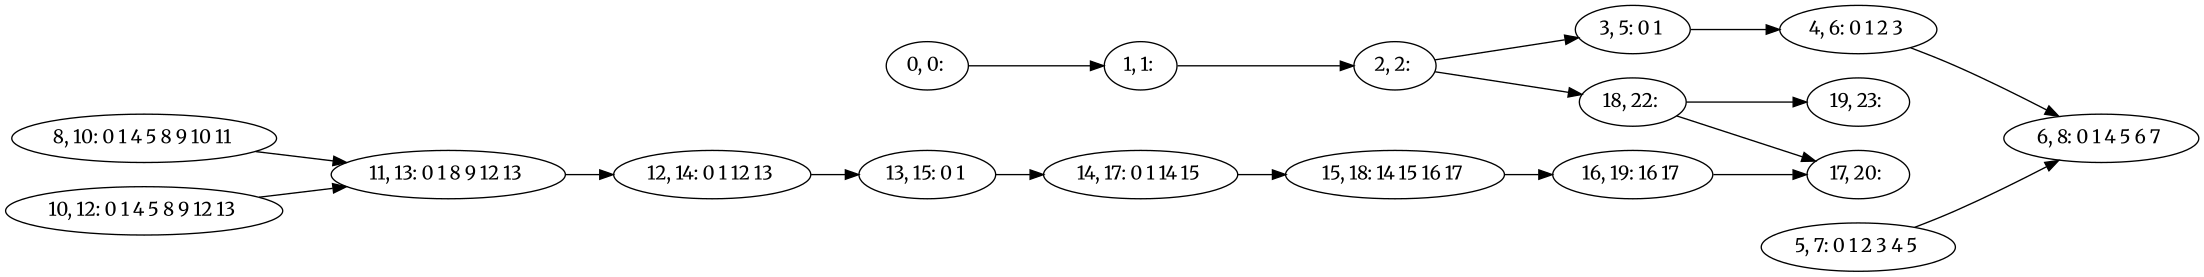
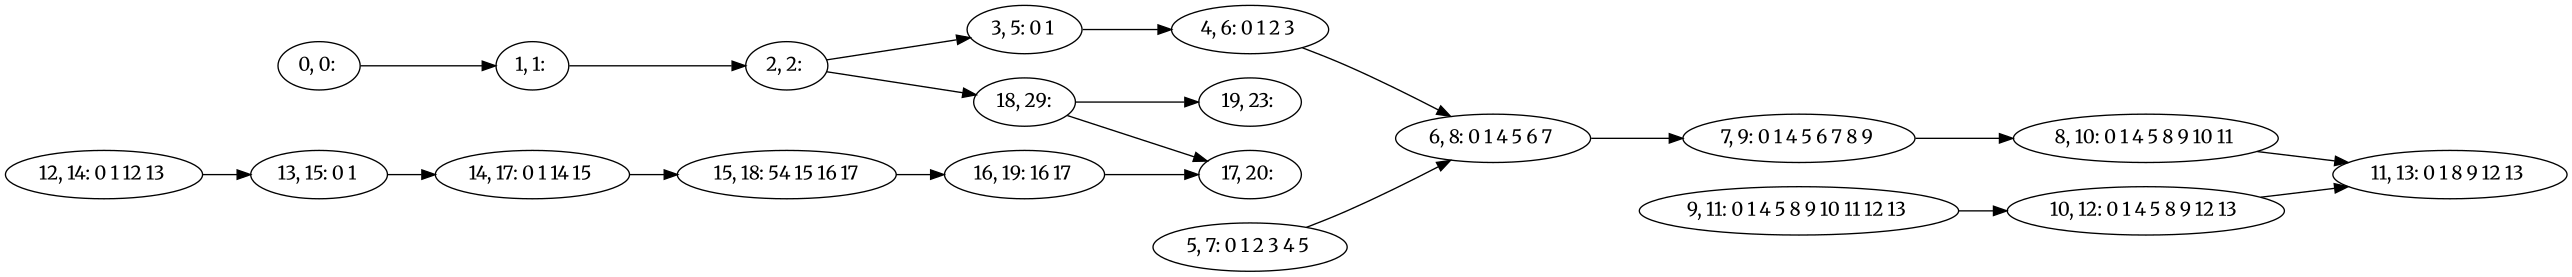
node "18, 22:": label "18, 22:" -> "18, 29:"
node "7, 9: 0 1 4 5 6 7 8 9": added
edge "11, 13: 0 1 8 9 12 13" -> "12, 14: 0 1 12 13": removed
node "15, 18: 14 15 16 17": label "15, 18: 14 15 16 17" -> "15, 18: 54 15 16 17"
node "9, 11: 0 1 4 5 8 9 10 11 12 13": added
